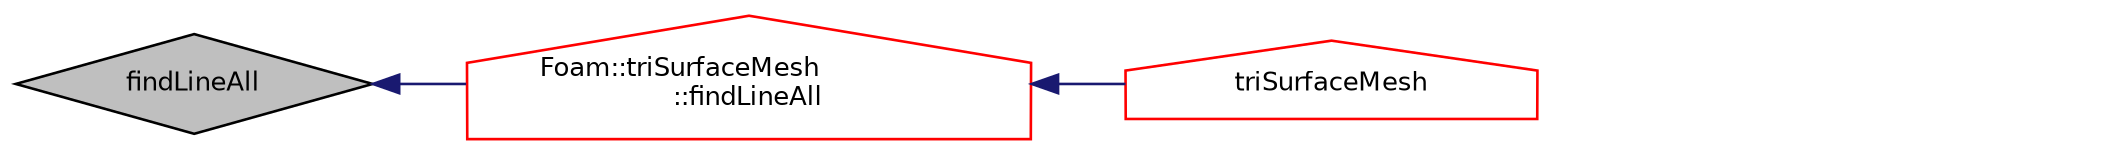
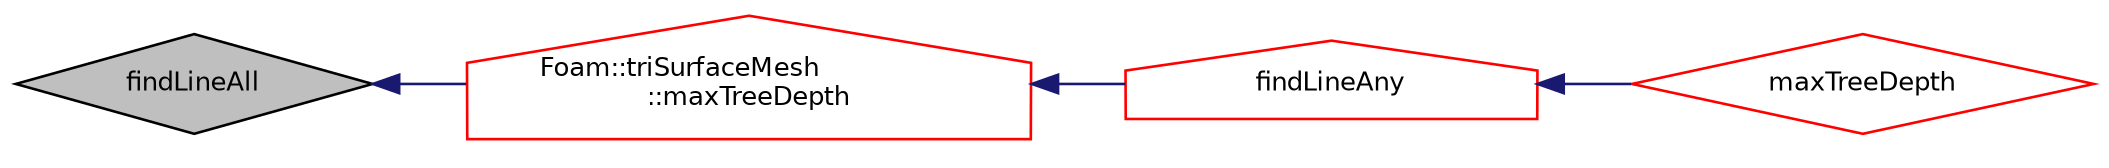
node "Foam::triSurfaceMesh ::findLineAll": label "Foam::triSurfaceMesh ::findLineAll" -> "Foam::triSurfaceMesh ::maxTreeDepth"
node "triSurfaceMesh": label "triSurfaceMesh" -> "findLineAny"
node "maxTreeDepth": added
